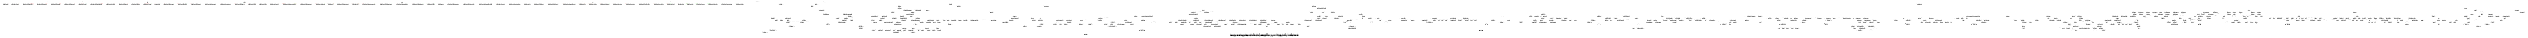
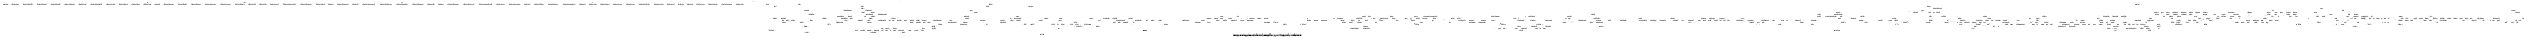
node "ClientTraceProcessor#Locality": removed
